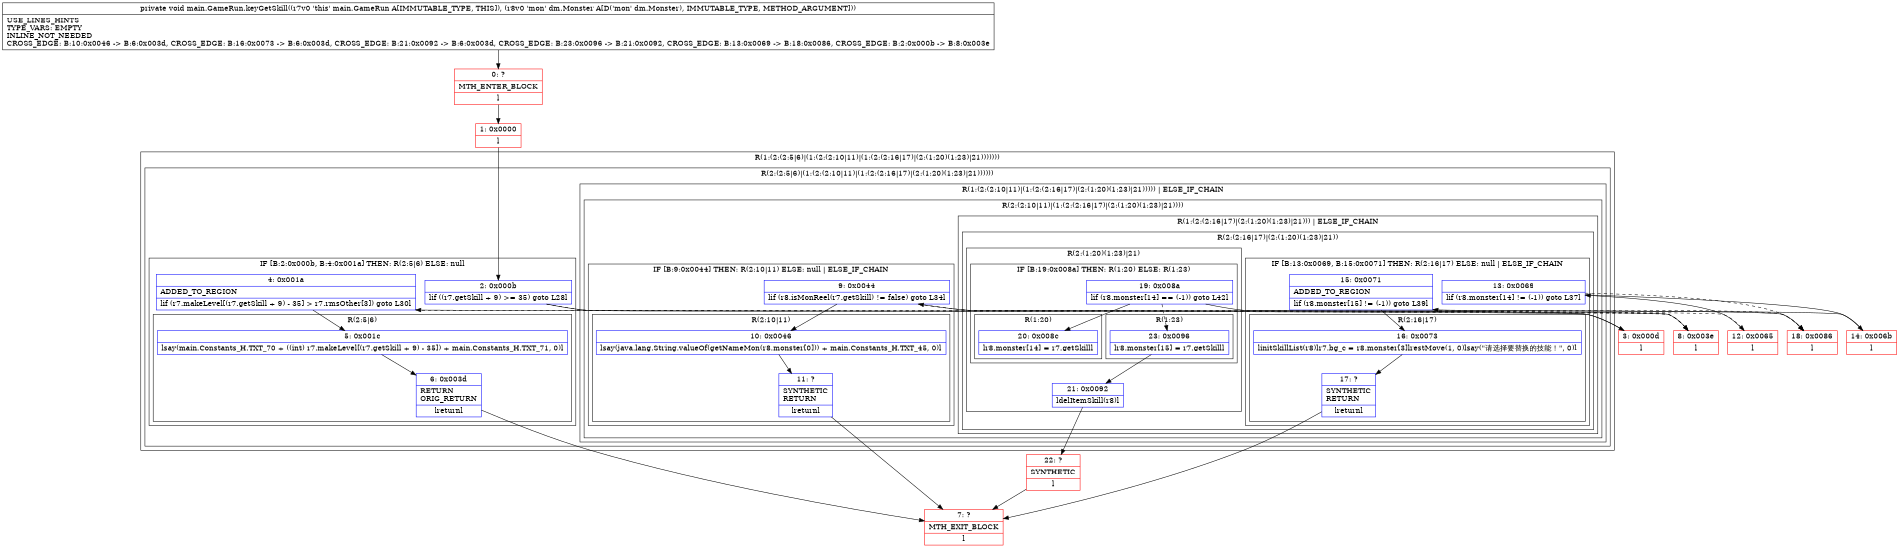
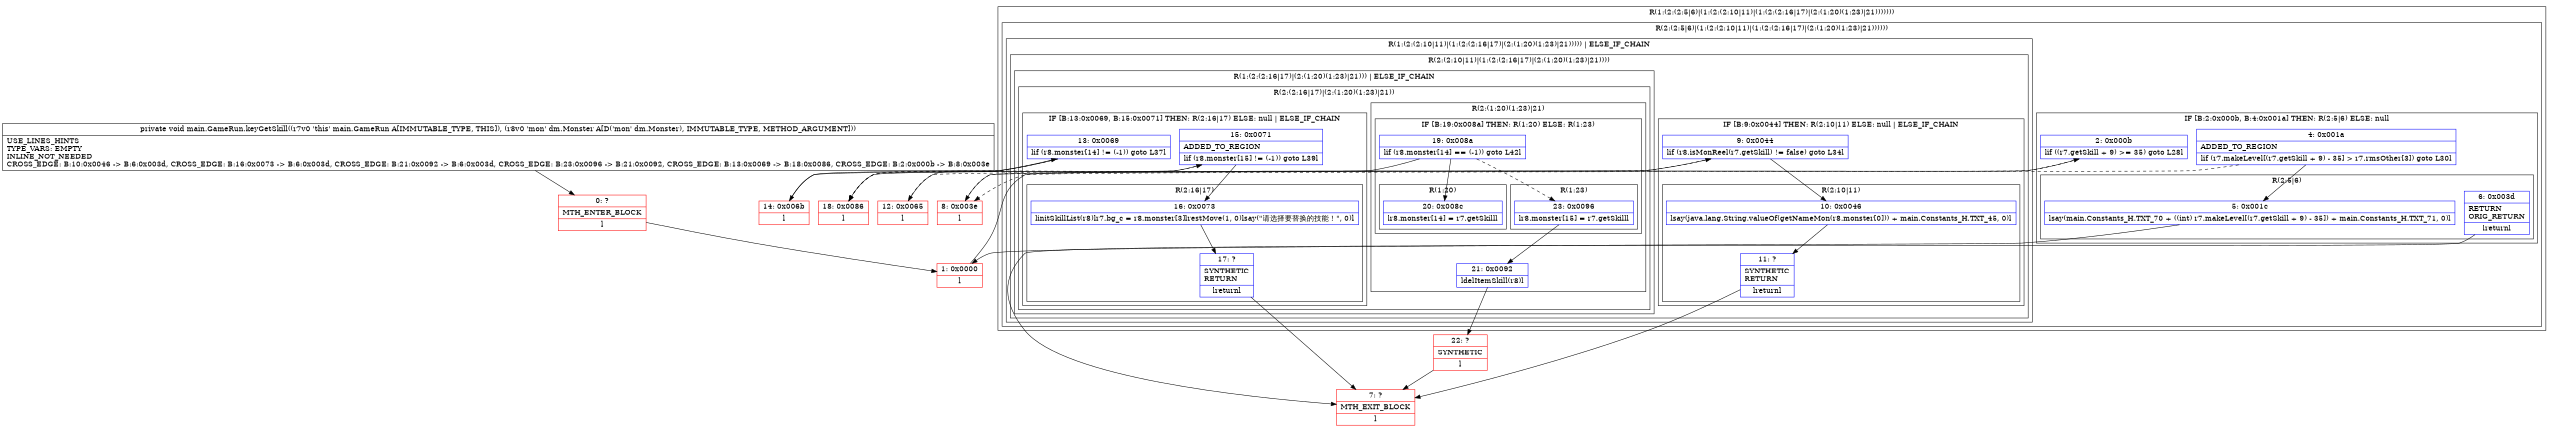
node "3: 0x000d": removed
edge "5: 0x001c" -> "6: 0x003d": now "5: 0x001c" -> "1: 0x0000"
